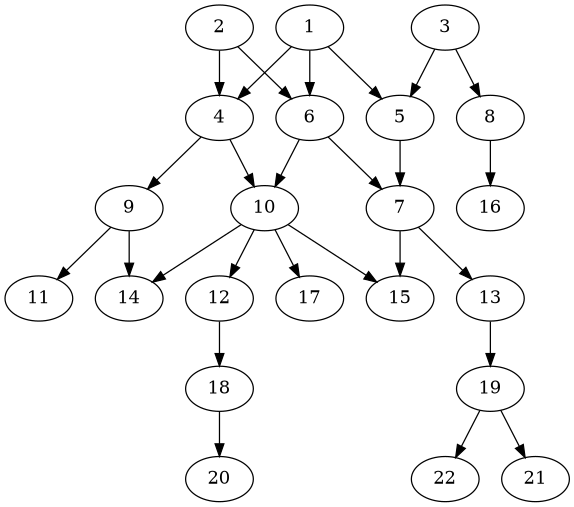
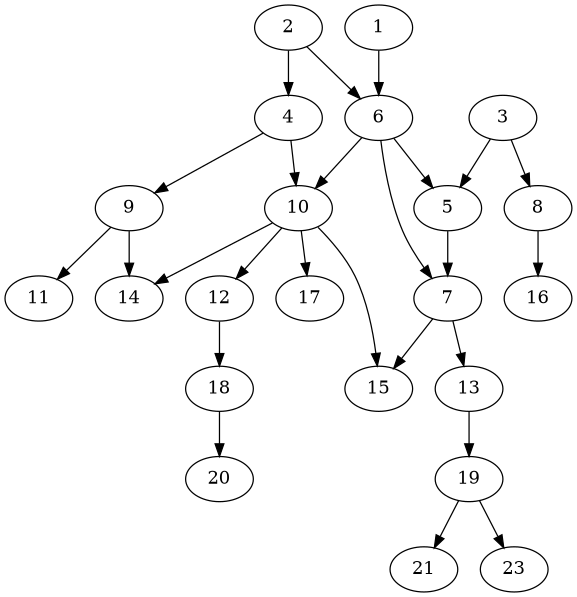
edge "1" -> "4": removed
edge "1" -> "5": now "6" -> "5"
node "22": label "22" -> "23"
